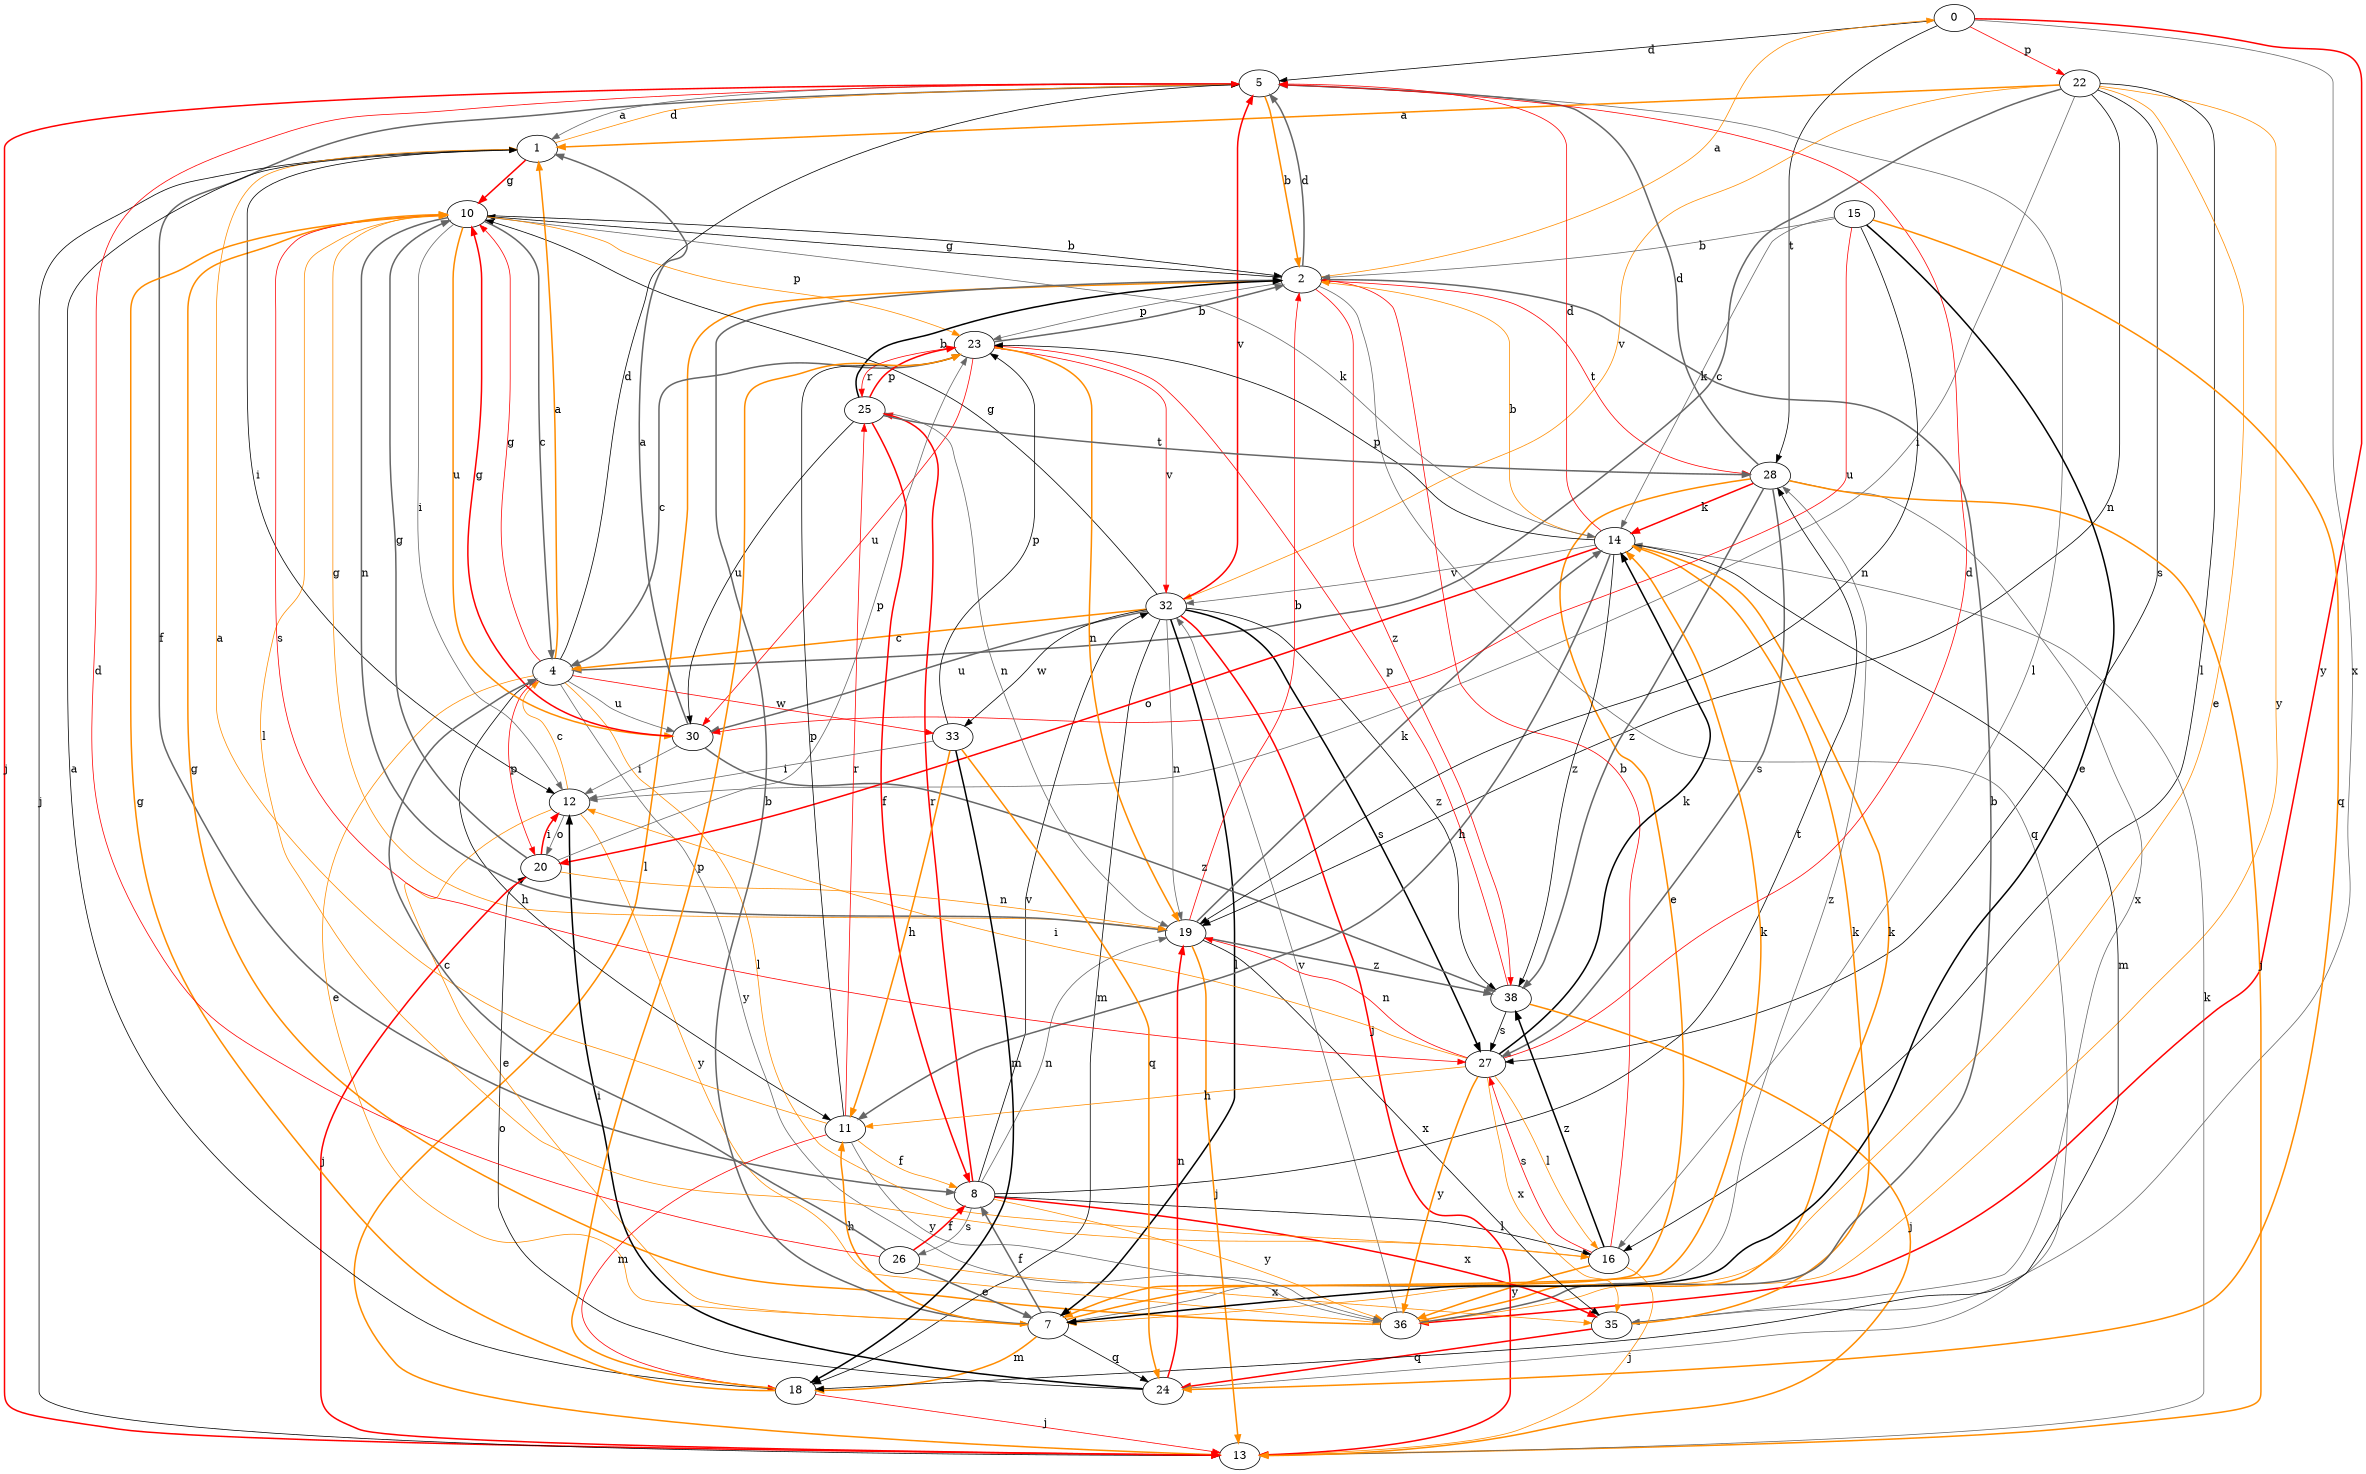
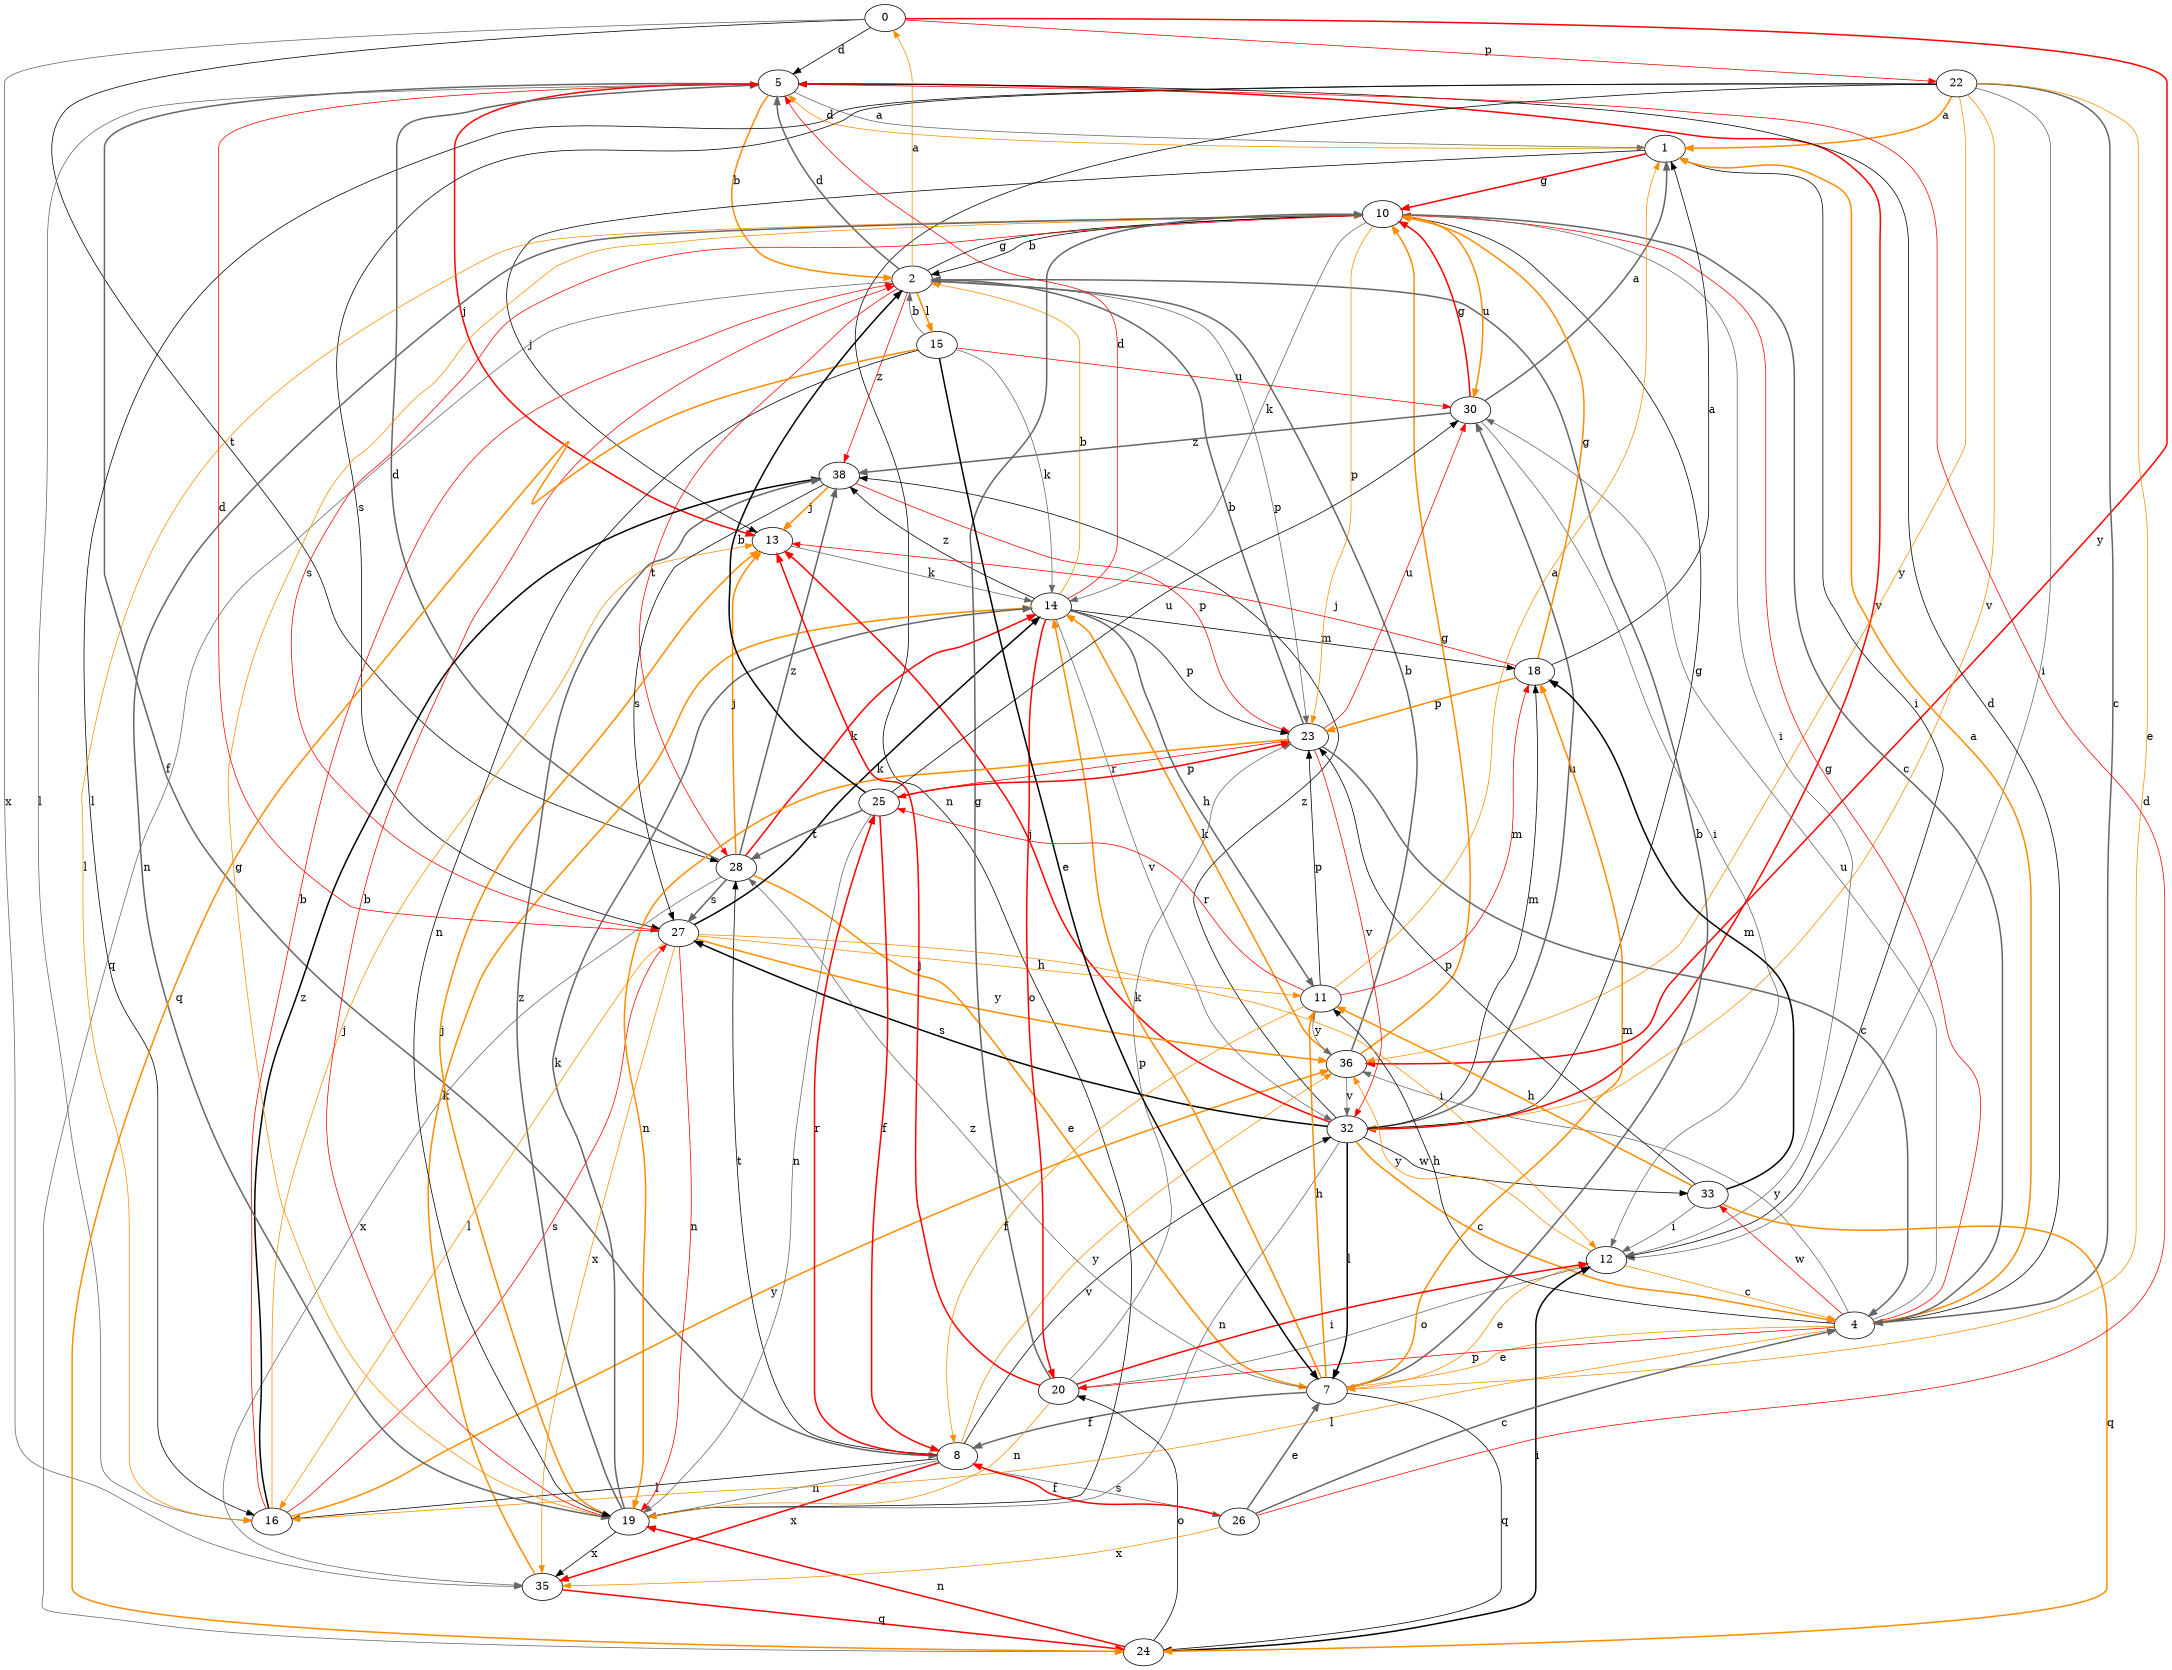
edge "32" -> "5": reversed
edge "2" -> "13": now "2" -> "15"
